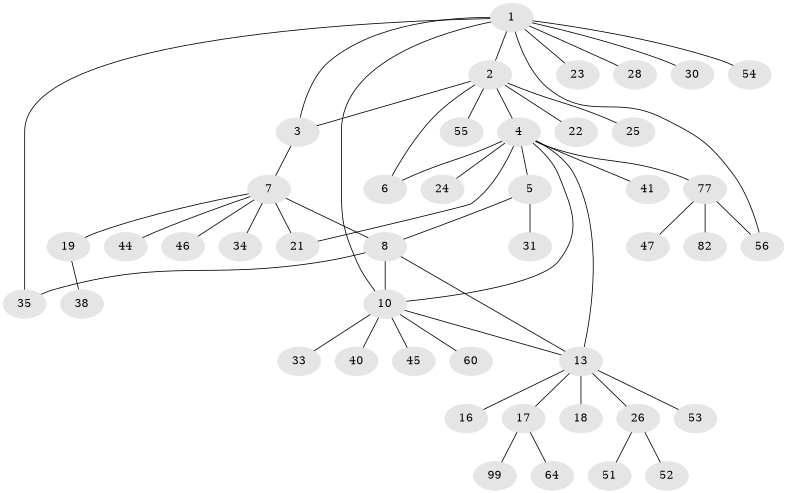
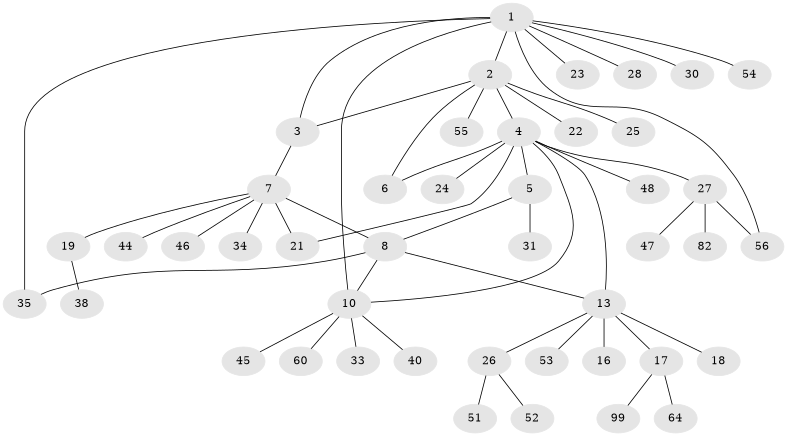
node "41": label "41" -> "48"
node "77": label "77" -> "27"
edge "10" -- "13": removed
